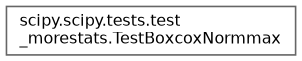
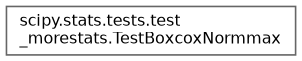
node "scipy.scipy.tests.test _morestats.TestBoxcoxNormmax": label "scipy.scipy.tests.test _morestats.TestBoxcoxNormmax" -> "scipy.stats.tests.test _morestats.TestBoxcoxNormmax"
